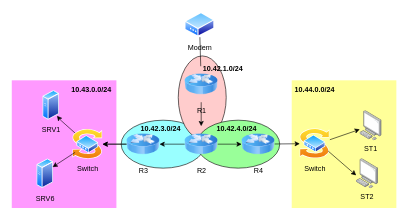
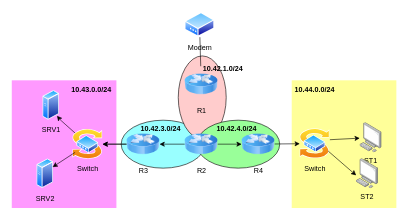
edge "R1" -> "R2": removed
node "ST1": moved (371, 126) -> (371, 138)
node "SRV6": label "SRV6" -> "SRV2"
